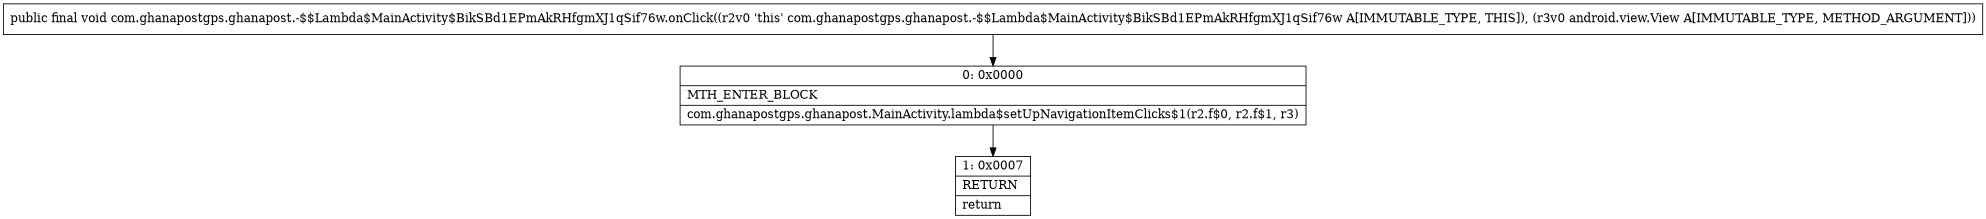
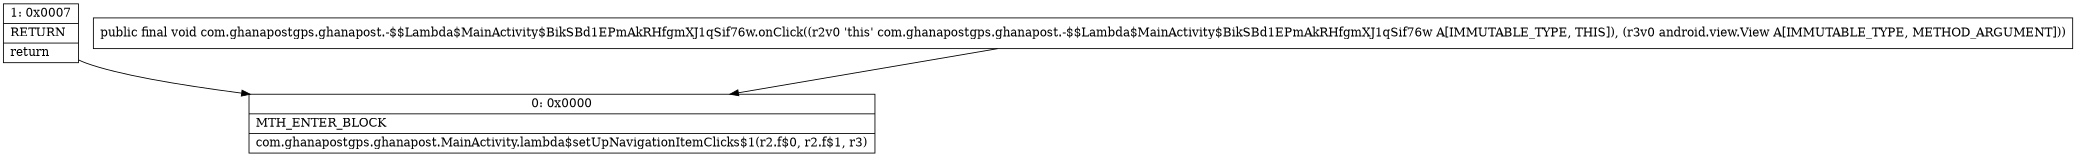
edge "0: 0x0000" -> "1: 0x0007": reversed
